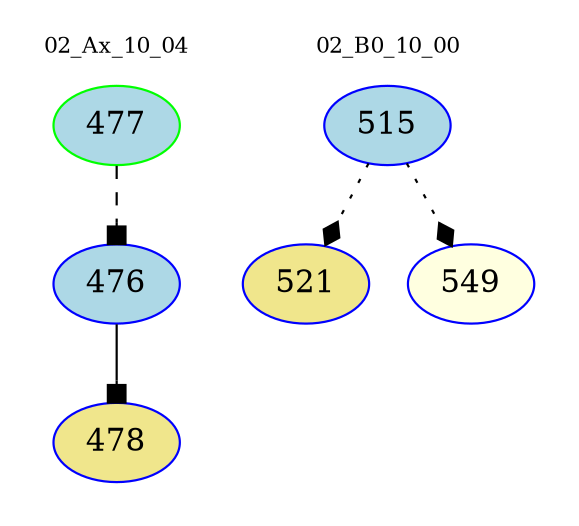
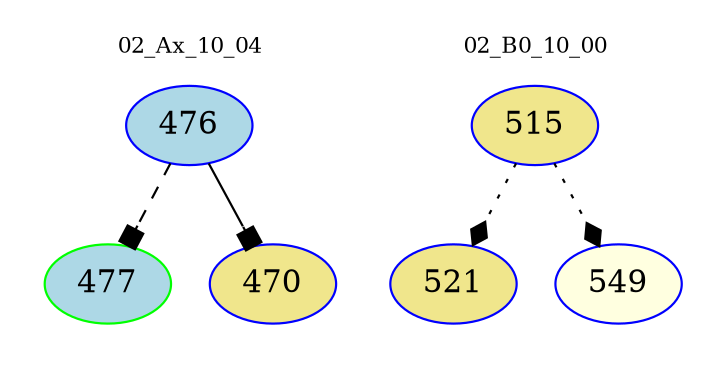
node "515": fillcolor lightblue -> khaki
edge "477" -> "476": reversed
node "478": label "478" -> "470"
